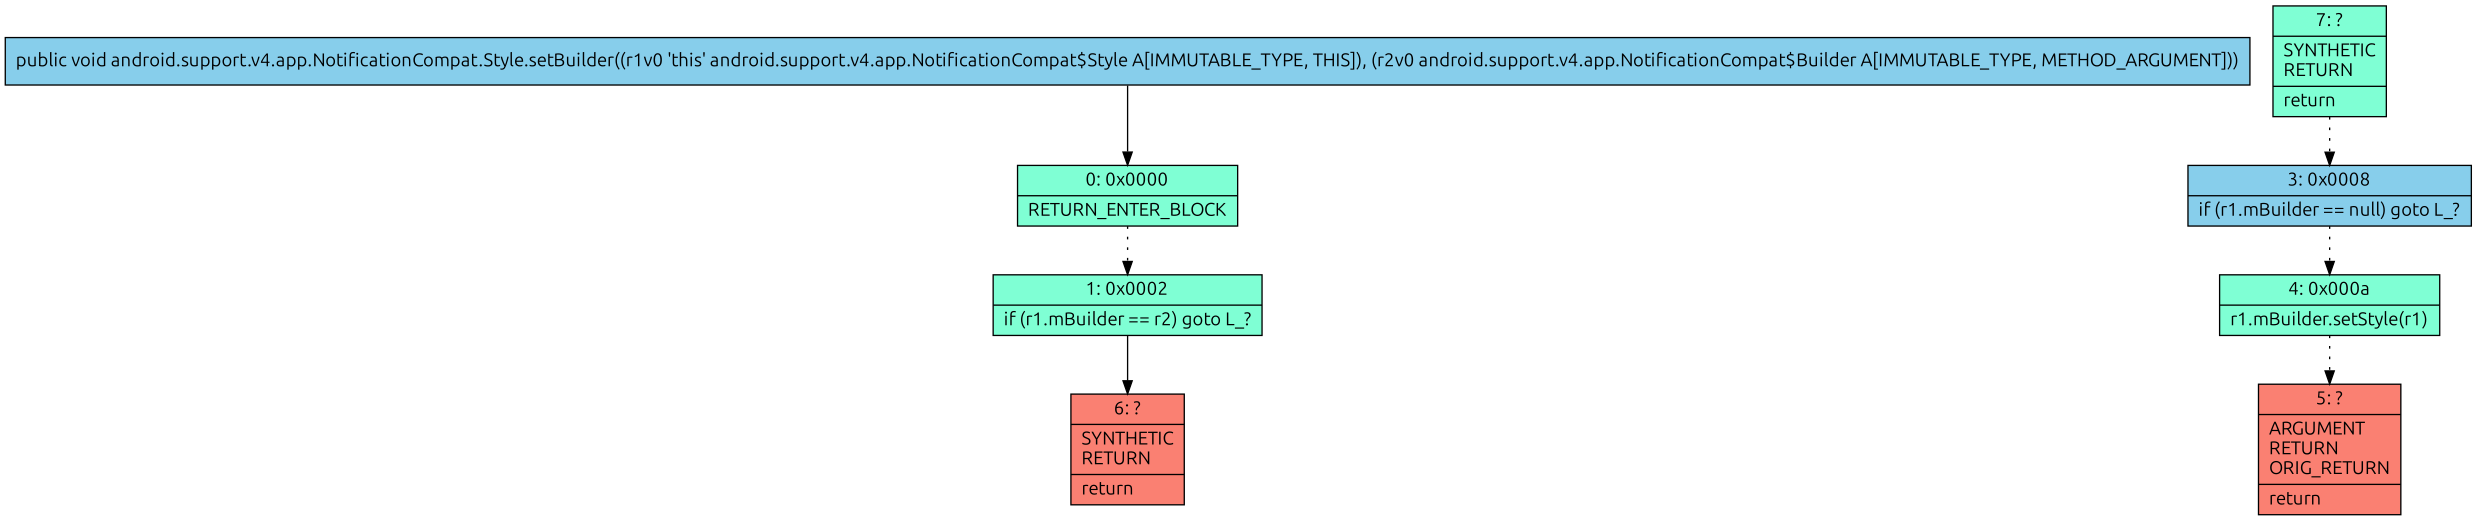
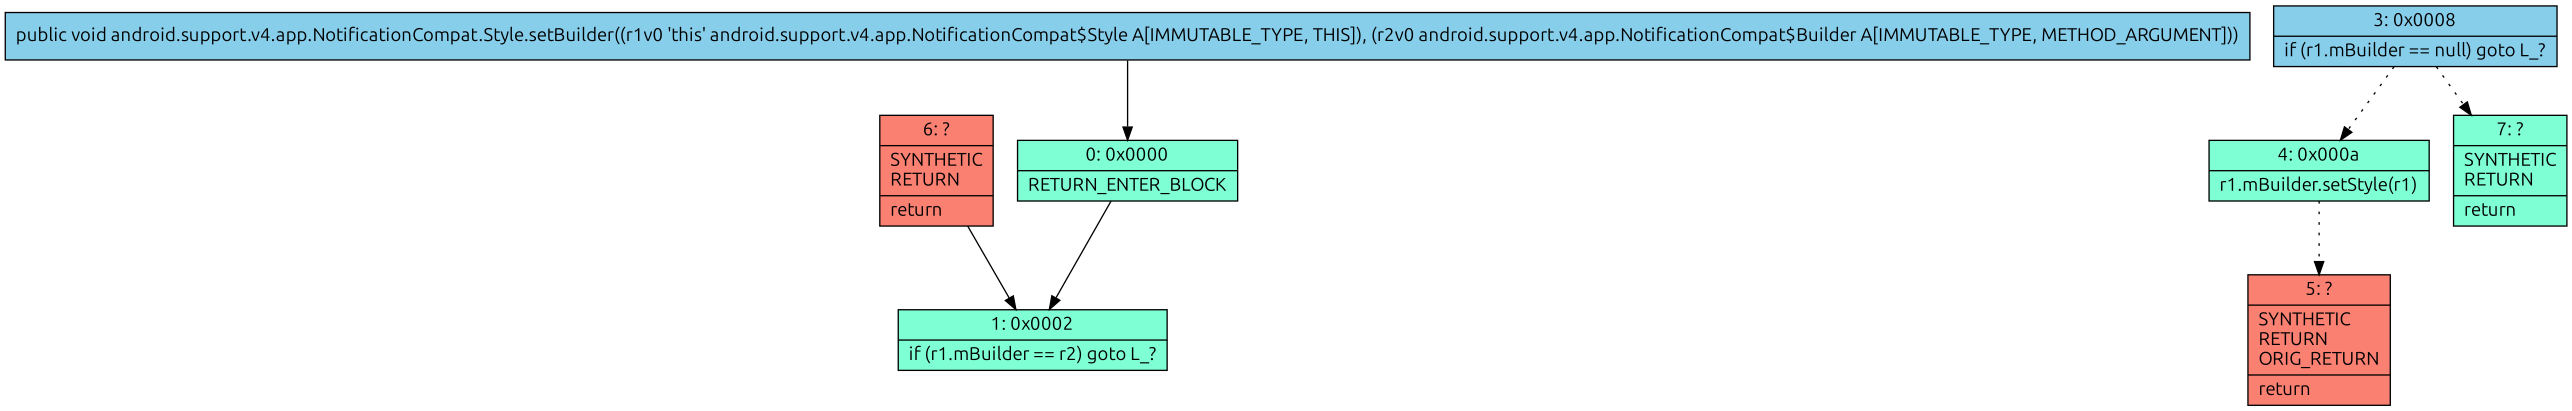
edge "7: ?" -> "3: 0x0008": reversed
edge "0: 0x0000" -> "1: 0x0002": style dotted -> solid
edge "1: 0x0002" -> "6: ?": reversed
node "5: ?": text "ARGUMENT" -> "SYNTHETIC"
